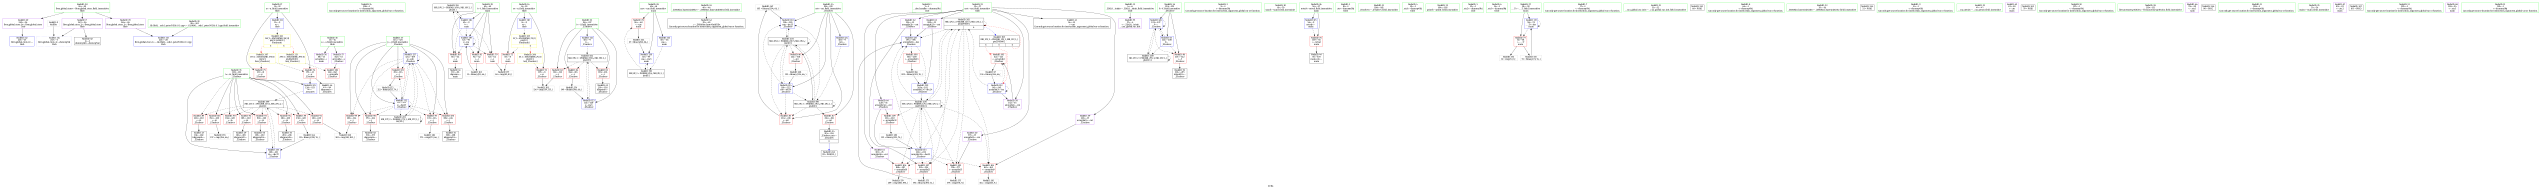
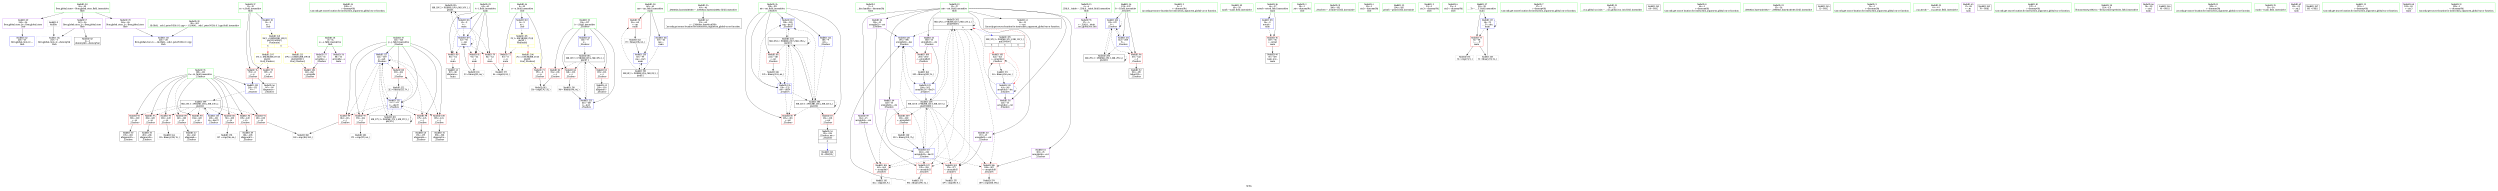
node "NodeID: 167": removed
edge "NodeID: 63" -> "NodeID: 128": now "NodeID: 63" -> "NodeID: 108"
edge "NodeID: 164" -> "NodeID: 135": removed
